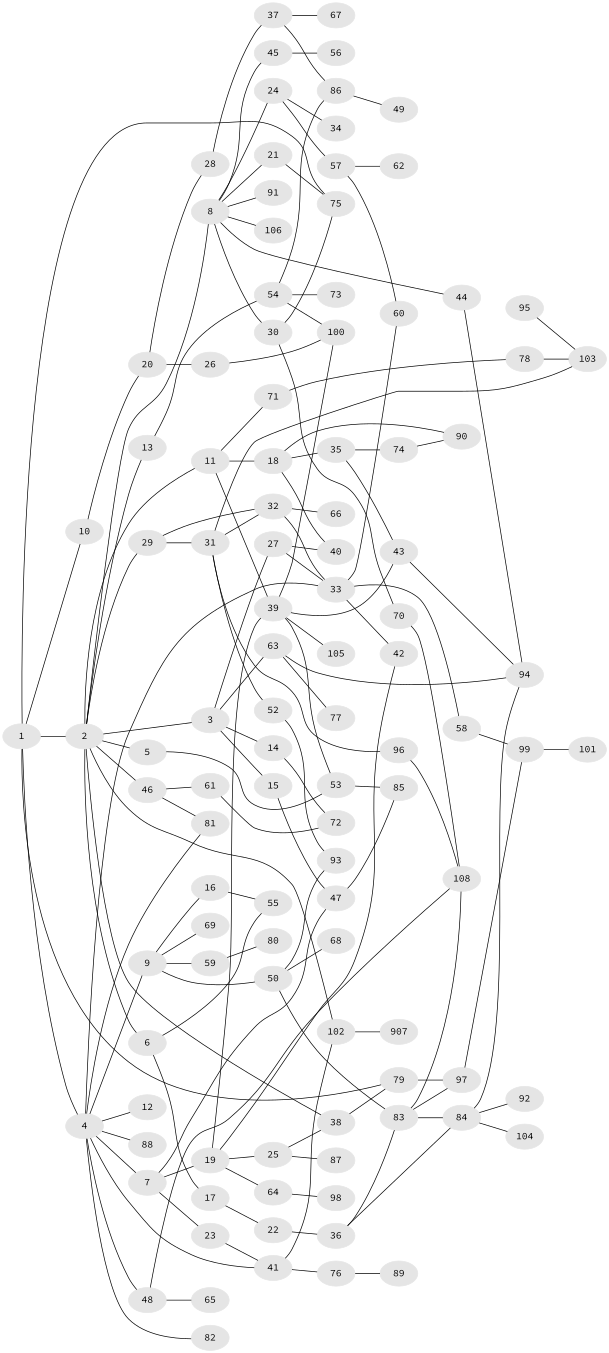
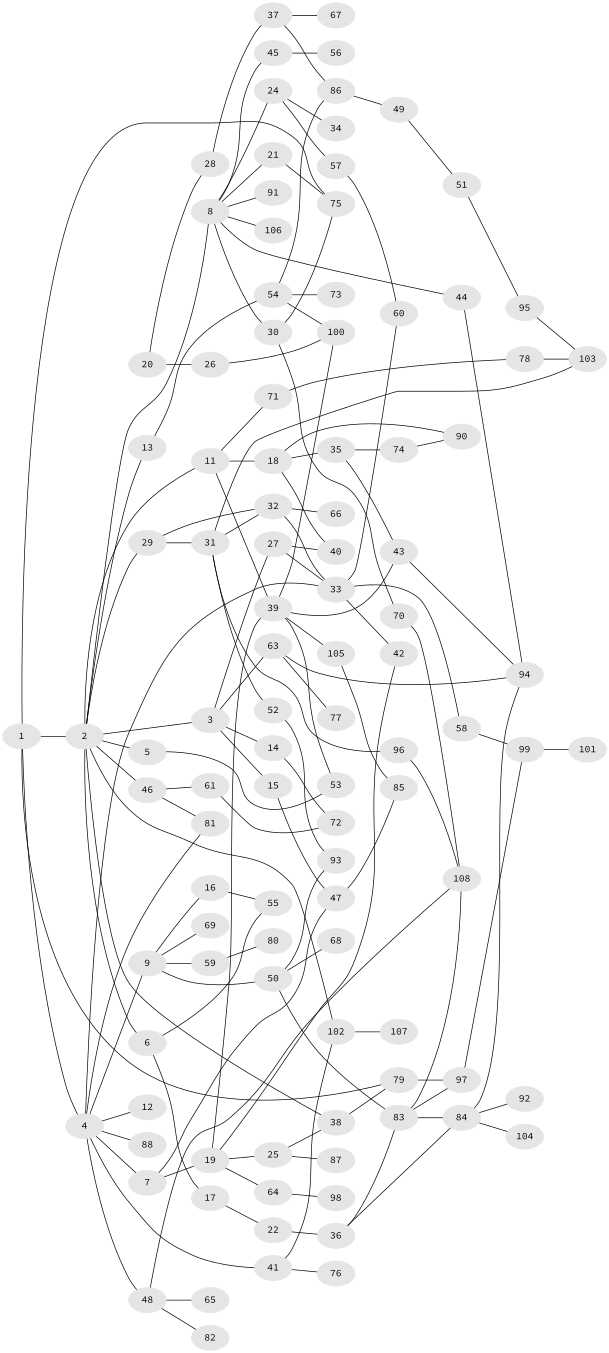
node "62": removed
node "51": added
node "10": removed
edge "53" -- "85": now "105" -- "85"
node "907": label "907" -> "107"
node "23": removed
edge "4" -- "82": now "48" -- "82"
node "89": removed
